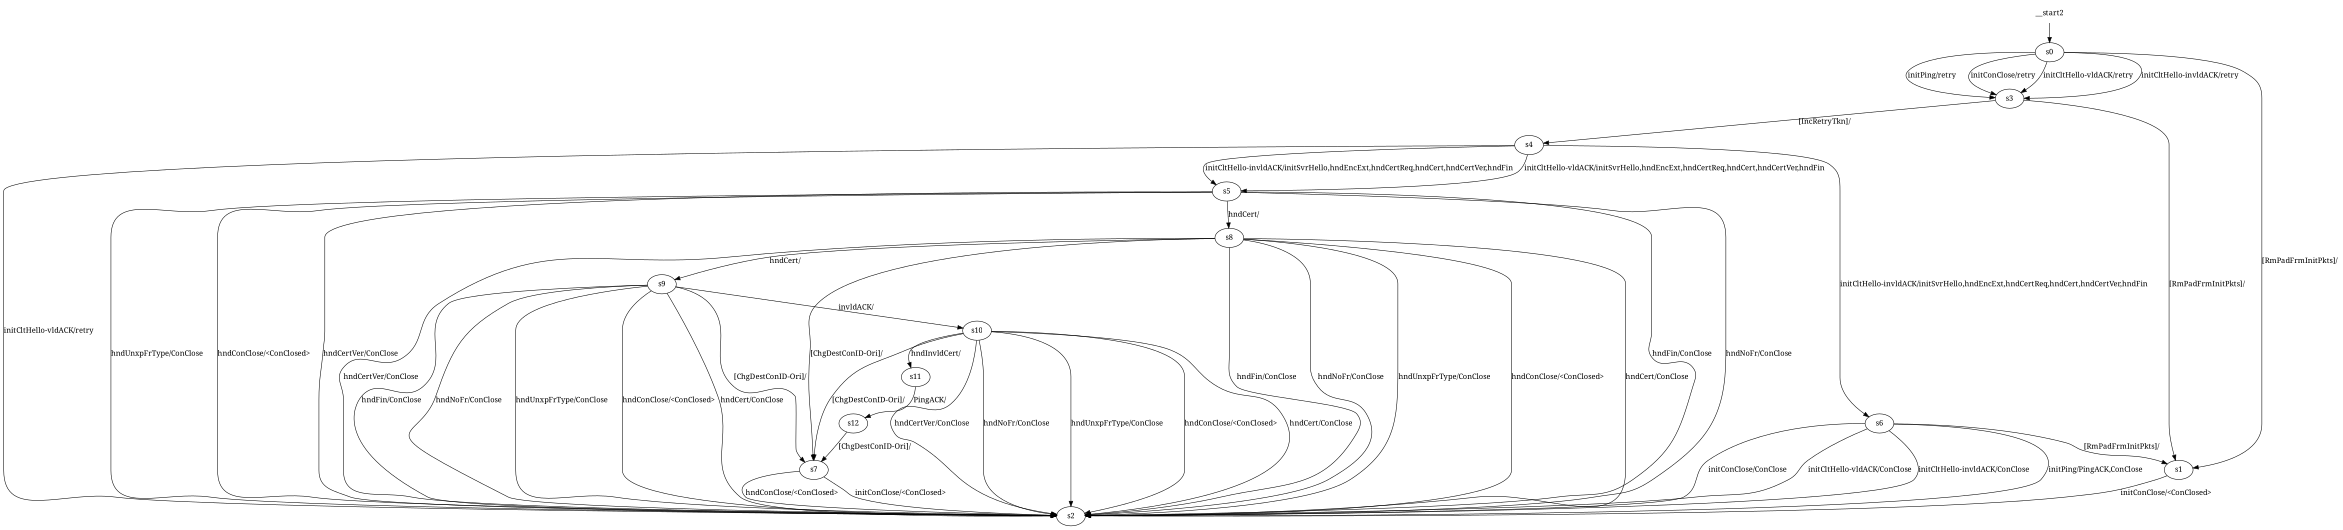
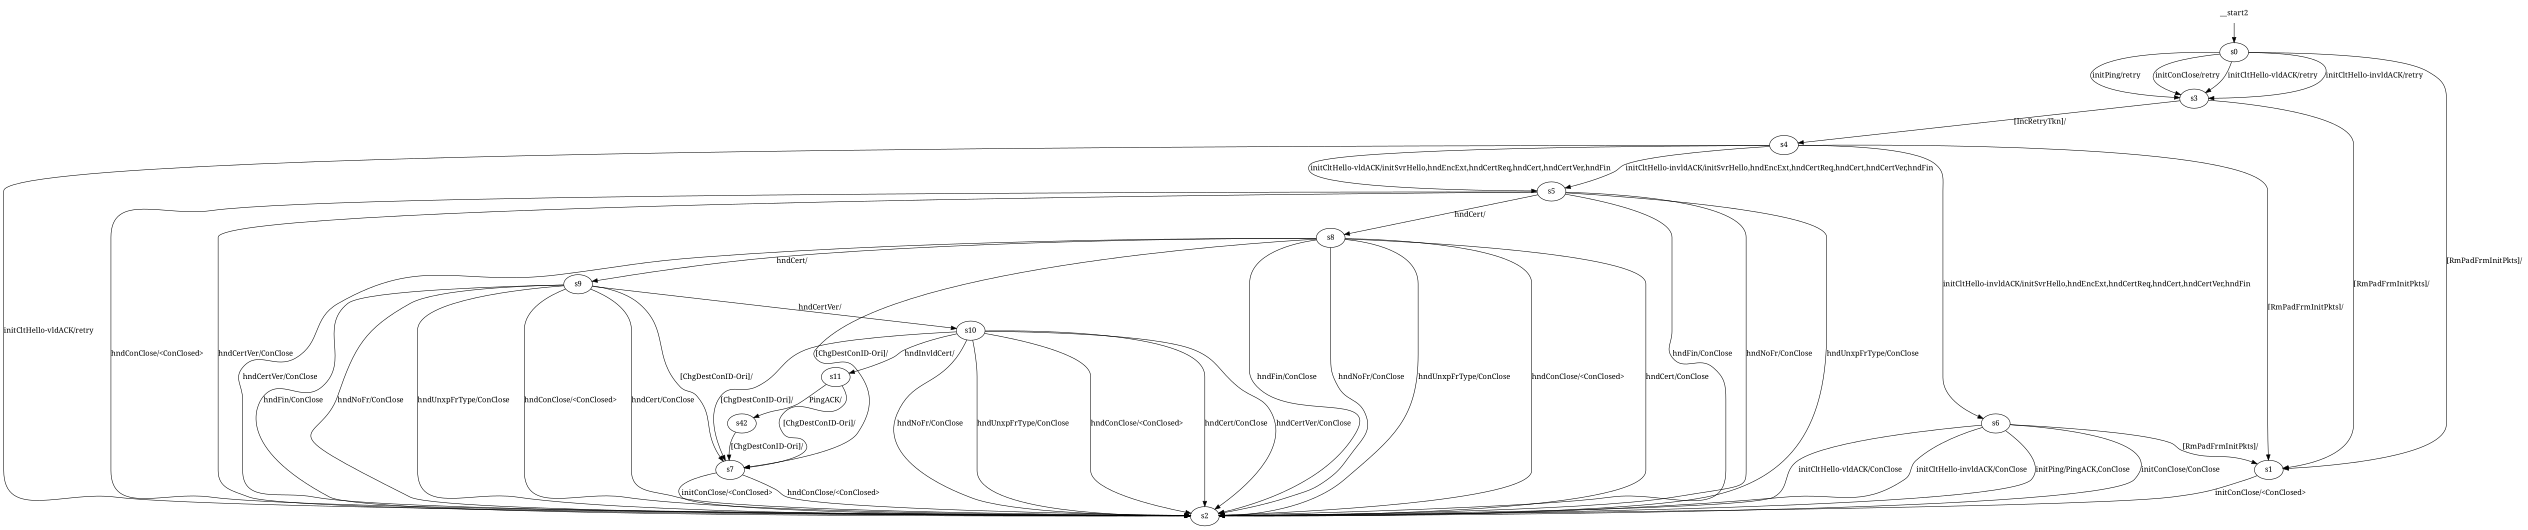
edge "s4" -> "s1": added, label "[RmPadFrmInitPkts]/"
edge "s9" -> "s10": label "invldACK/ " -> "hndCertVer/ "
node "s12": label "s12" -> "s42"
edge "s11" -> "s7": added, label "[ChgDestConID-Ori]/"
